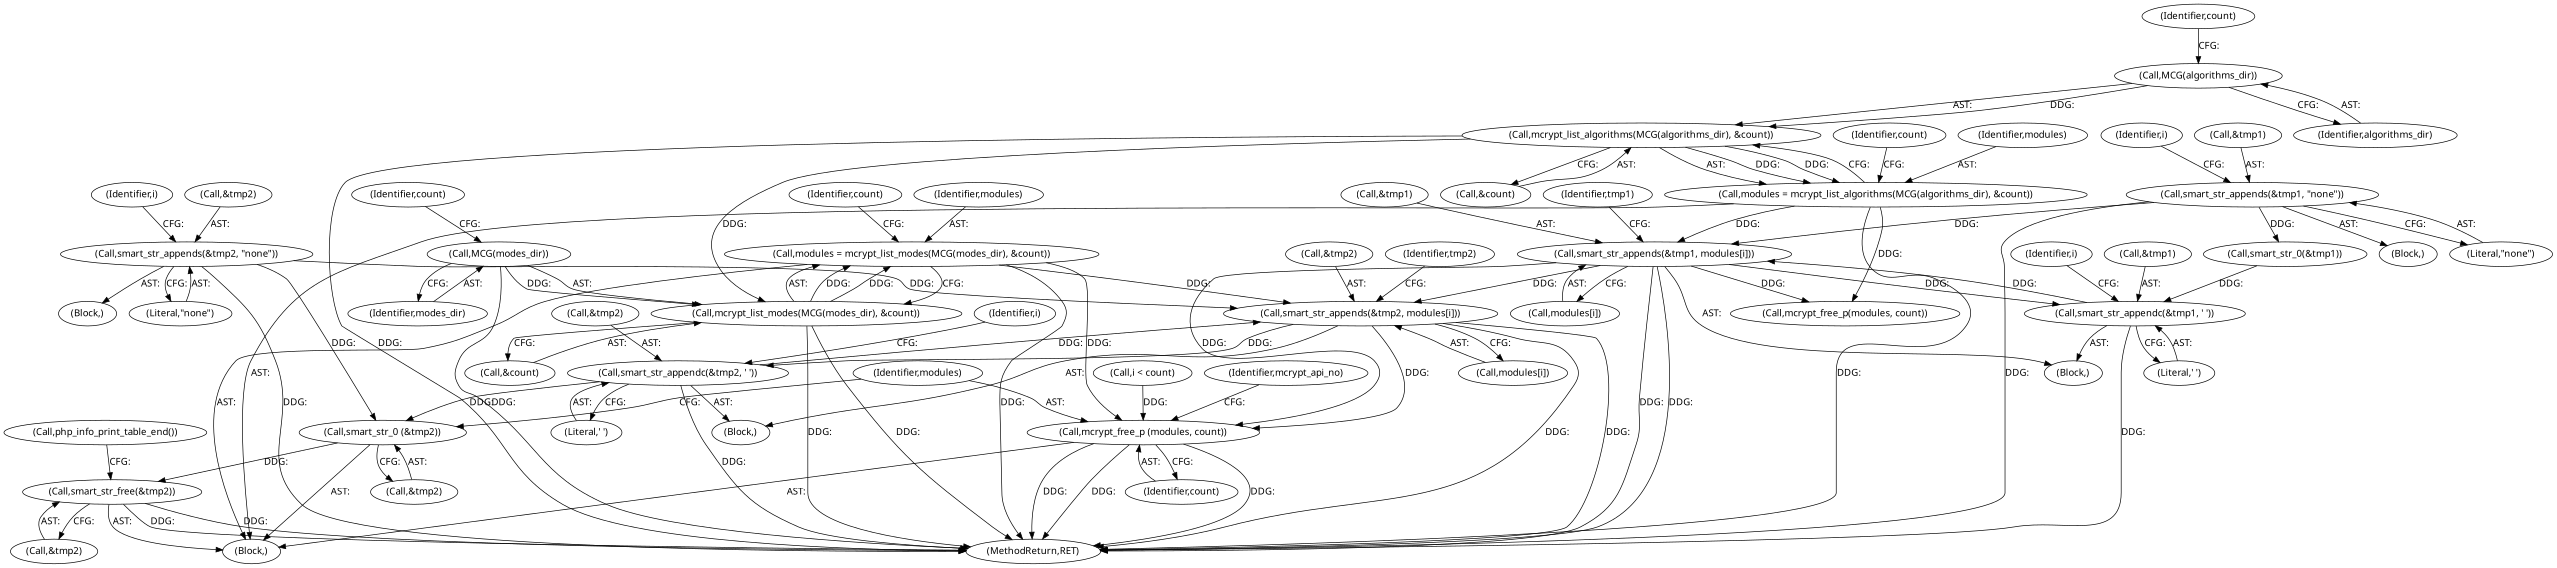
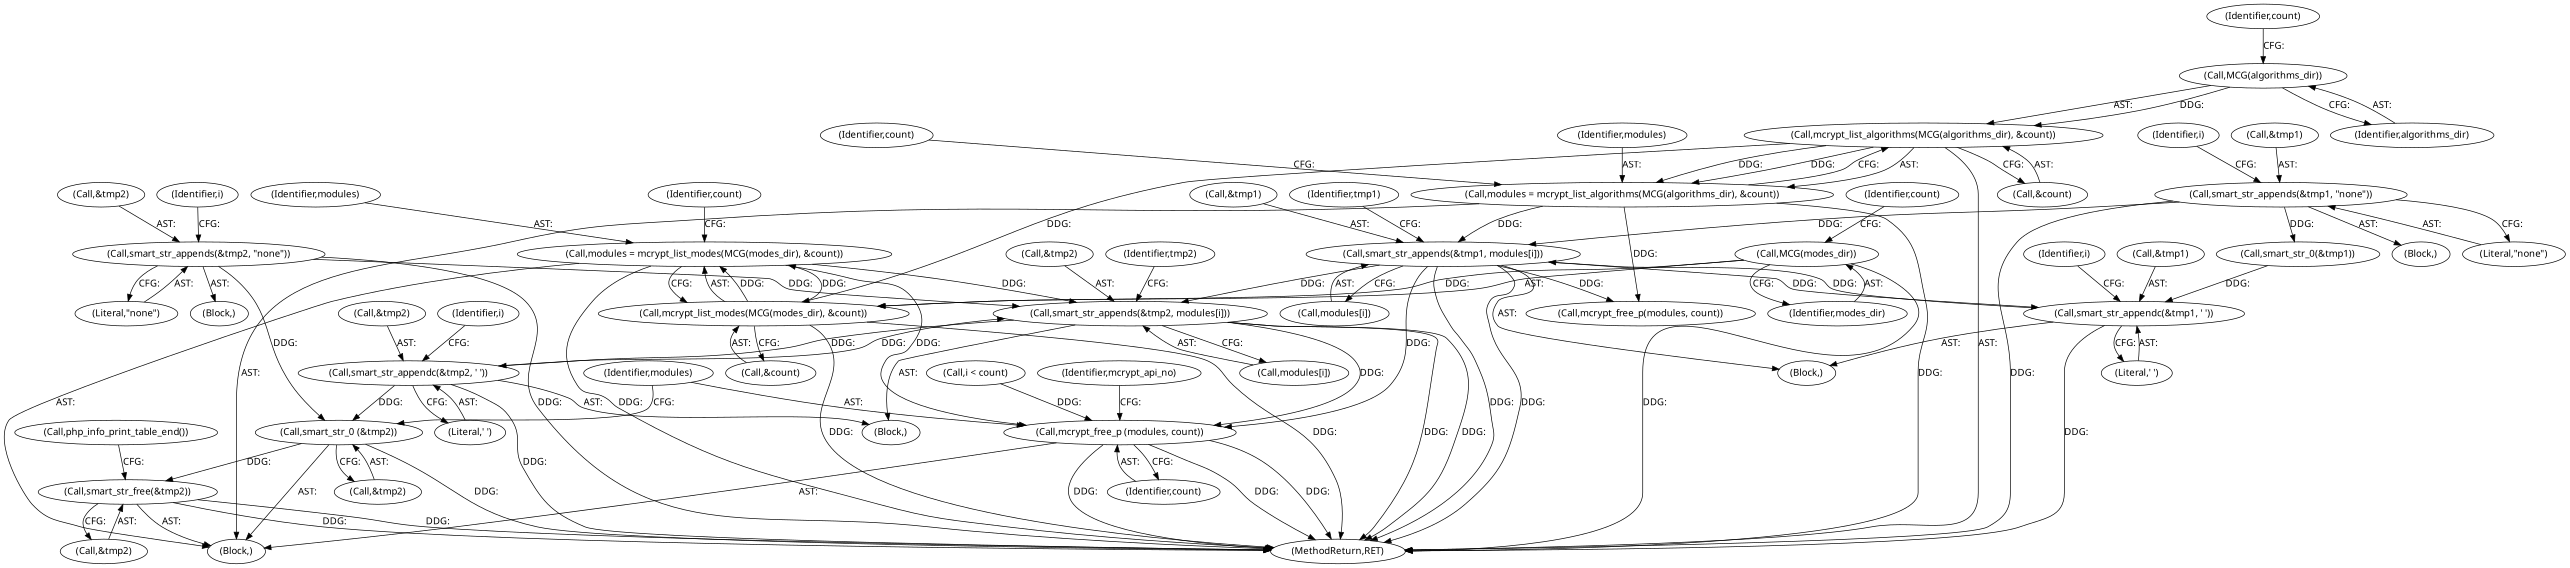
edge "(Call,mcrypt_list_algorithms(MCG(algorithms_dir), &count))" -> "(MethodReturn,RET)": label "DDG: " -> "AST: "
edge "(Call,smart_str_0 (&tmp2))" -> "(MethodReturn,RET)": added, label "DDG:"
